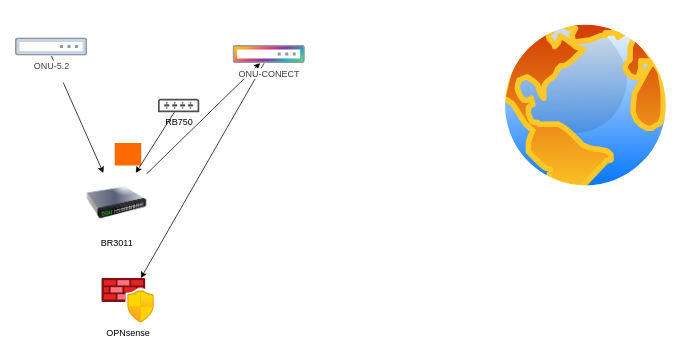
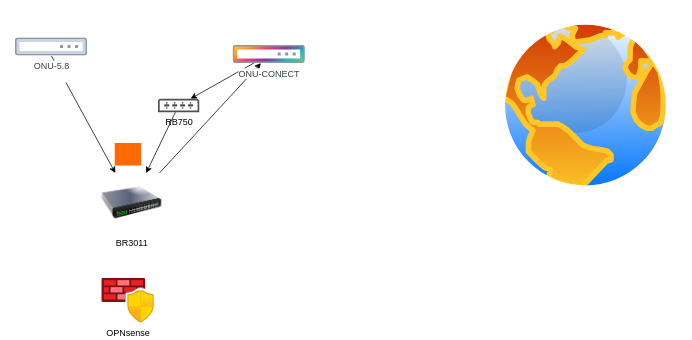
node "ONU-5.2": label "ONU-5.2" -> "ONU-5.8"
edge "ONU-CONECT" -> "OPNsense": now "ONU-CONECT" -> "RB750"
node "BR3011": moved (117, 203) -> (132, 203)
